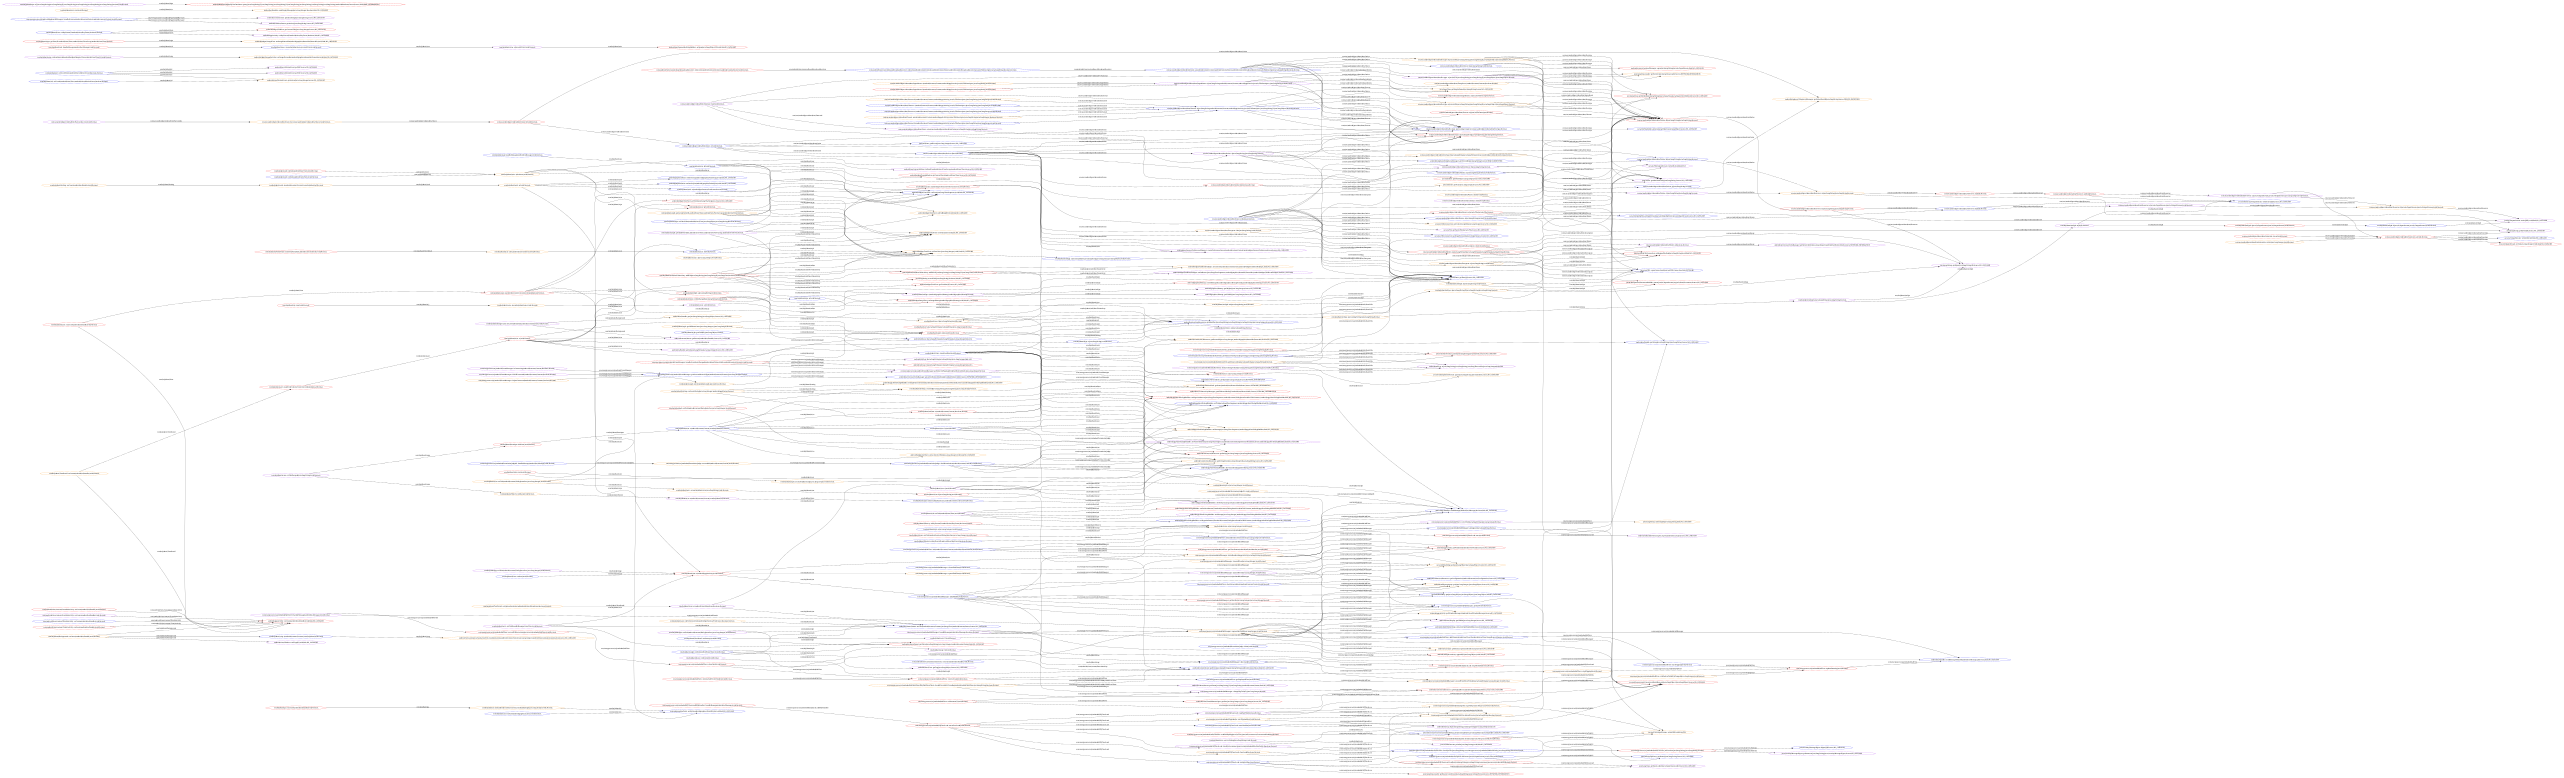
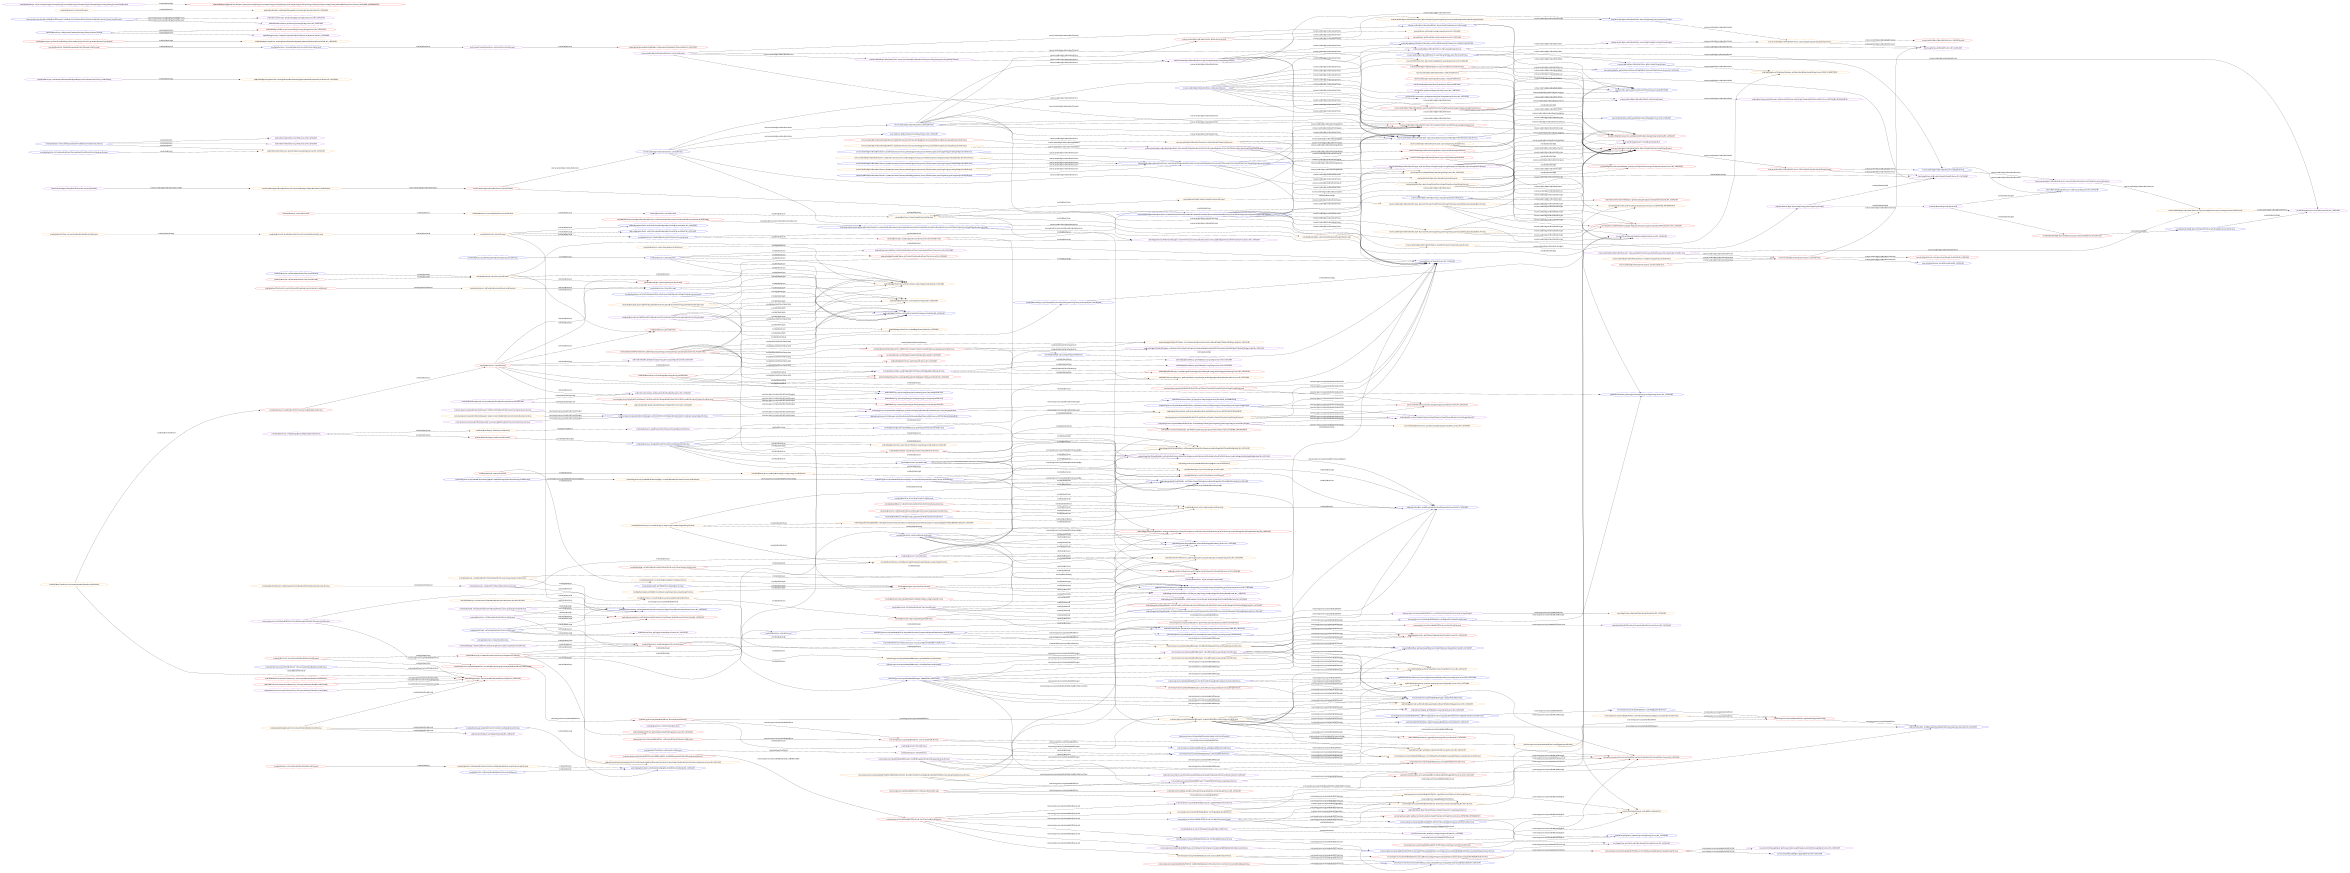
node "com/keji/danti/a/ao: a(java/util/List;)void,Normal,": label "com/keji/danti/a/ao: a(java/util/List;)void,Normal," -> "getContentView/keji/danti/a/ao: a(java/util/List;)void,Normal,"
edge "com/keji/danti/a/h: onClick(android/view/View;)void,Normal," -> "com/keji/danti/a/ar: a(boolean;)void,Normal,": label "com/embeded/danti/a/h" -> "com/keji/danti/a/h"
node "com/sec/android/providers/drm/However: a([BI;)[B,Normal,": removed
node "com/keji/danti/a/sv: onClick(handleMessage/view/View;)void,Normal,": label "com/keji/danti/a/sv: onClick(handleMessage/view/View;)void,Normal," -> "com/keji/danti/a/sv: onClick(android/view/View;)void,Normal,"
